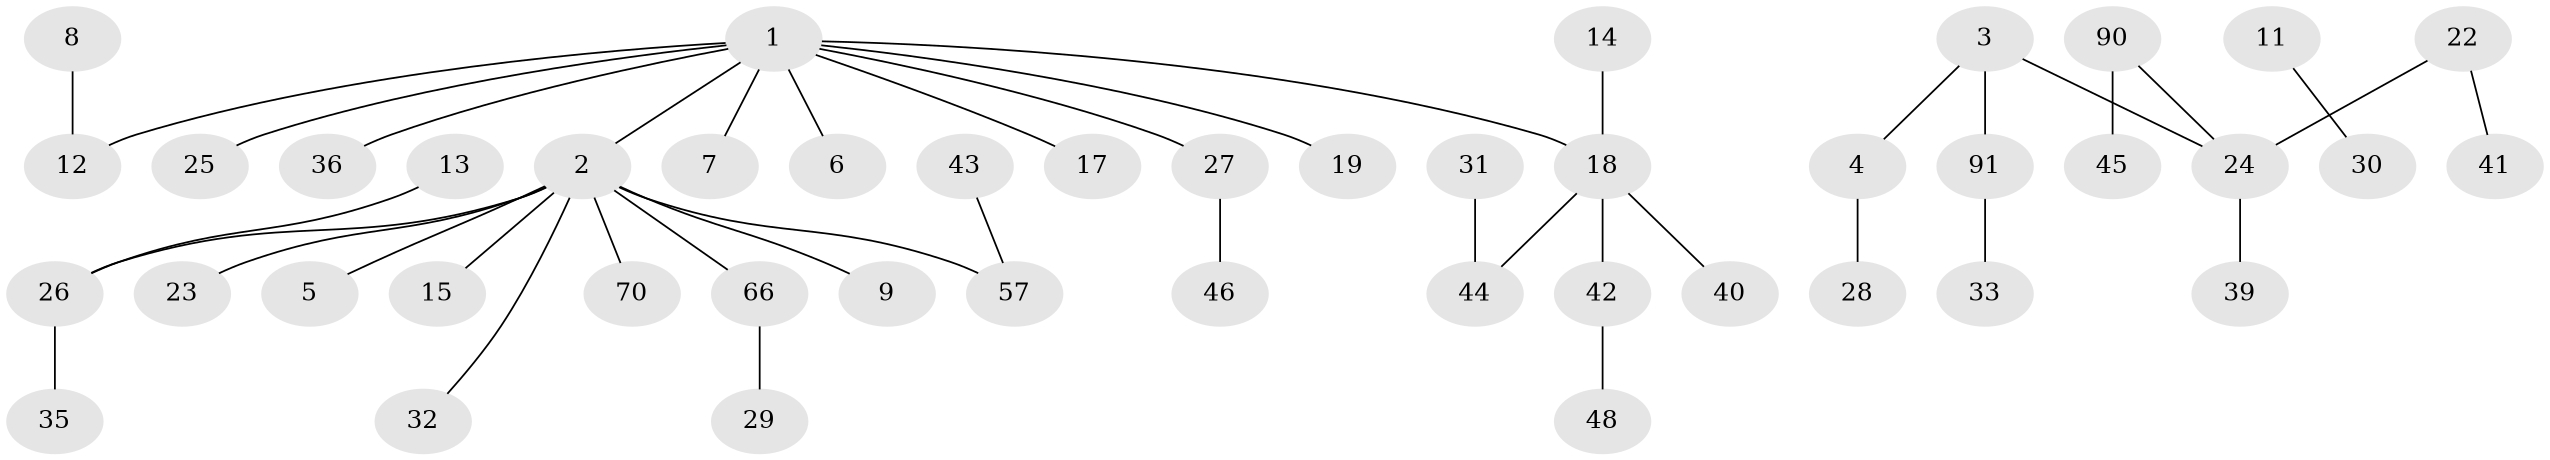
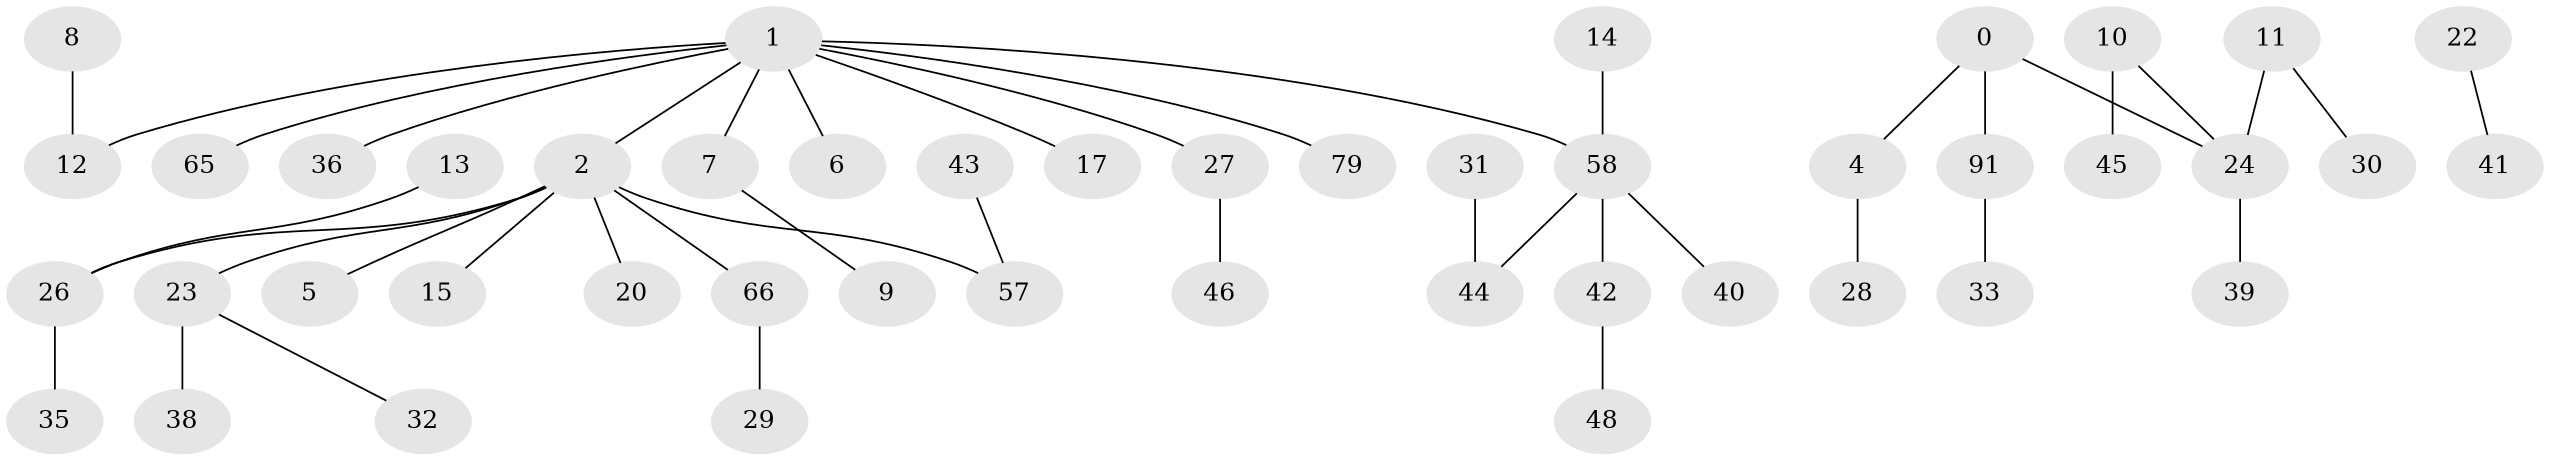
node "3": label "3" -> "0"
node "90": label "90" -> "10"
edge "22" -- "24": now "11" -- "24"
node "25": label "25" -> "65"
node "19": label "19" -> "79"
node "18": label "18" -> "58"
edge "2" -- "9": now "7" -- "9"
node "70": label "70" -> "20"
edge "2" -- "32": now "23" -- "32"
node "38": added
